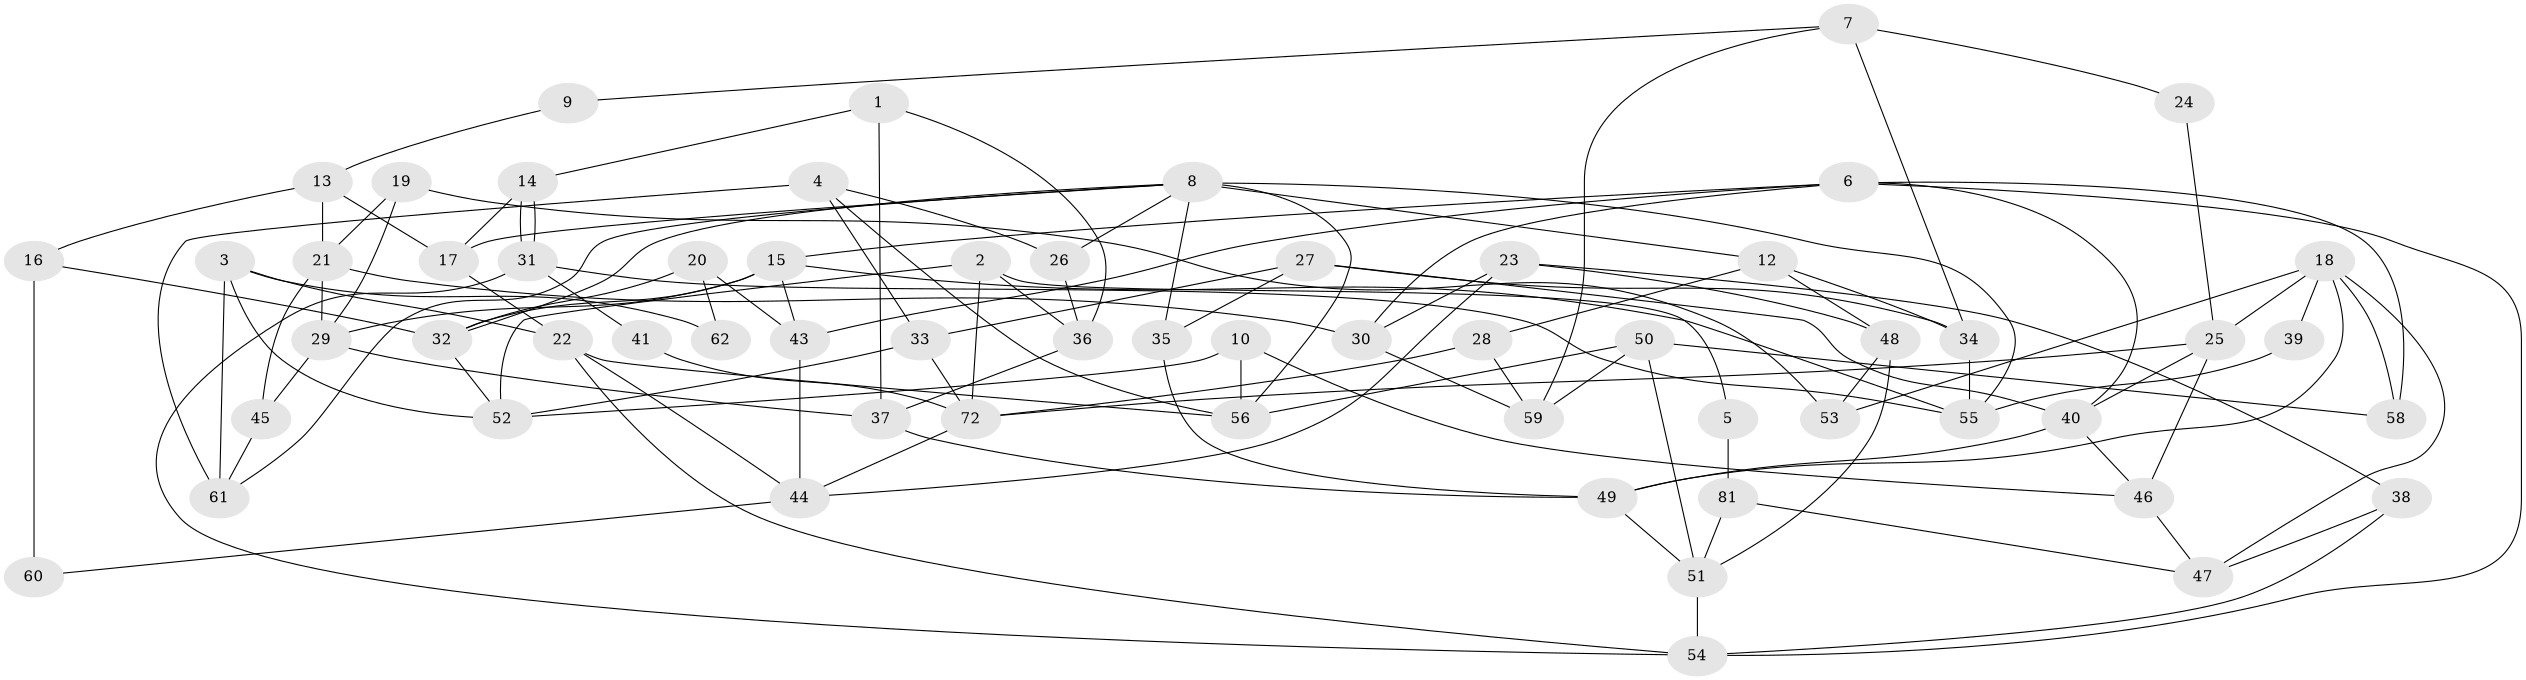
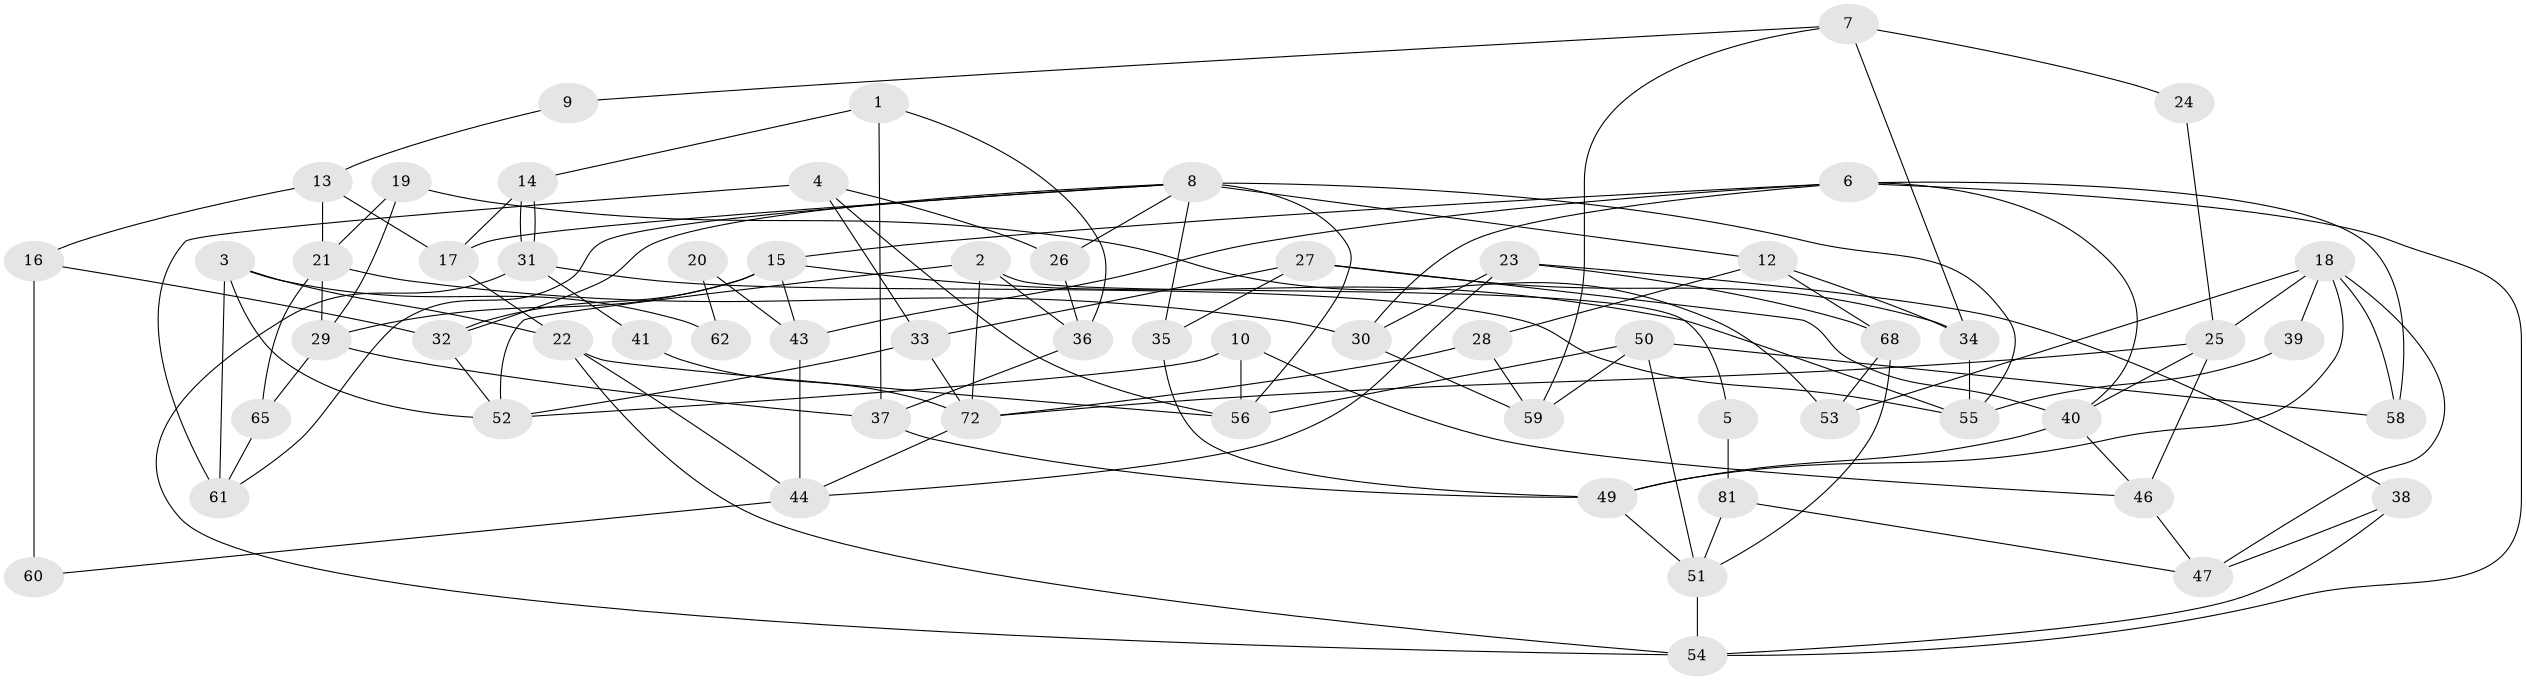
edge "20" -- "32": removed
node "48": label "48" -> "68"
node "45": label "45" -> "65"
